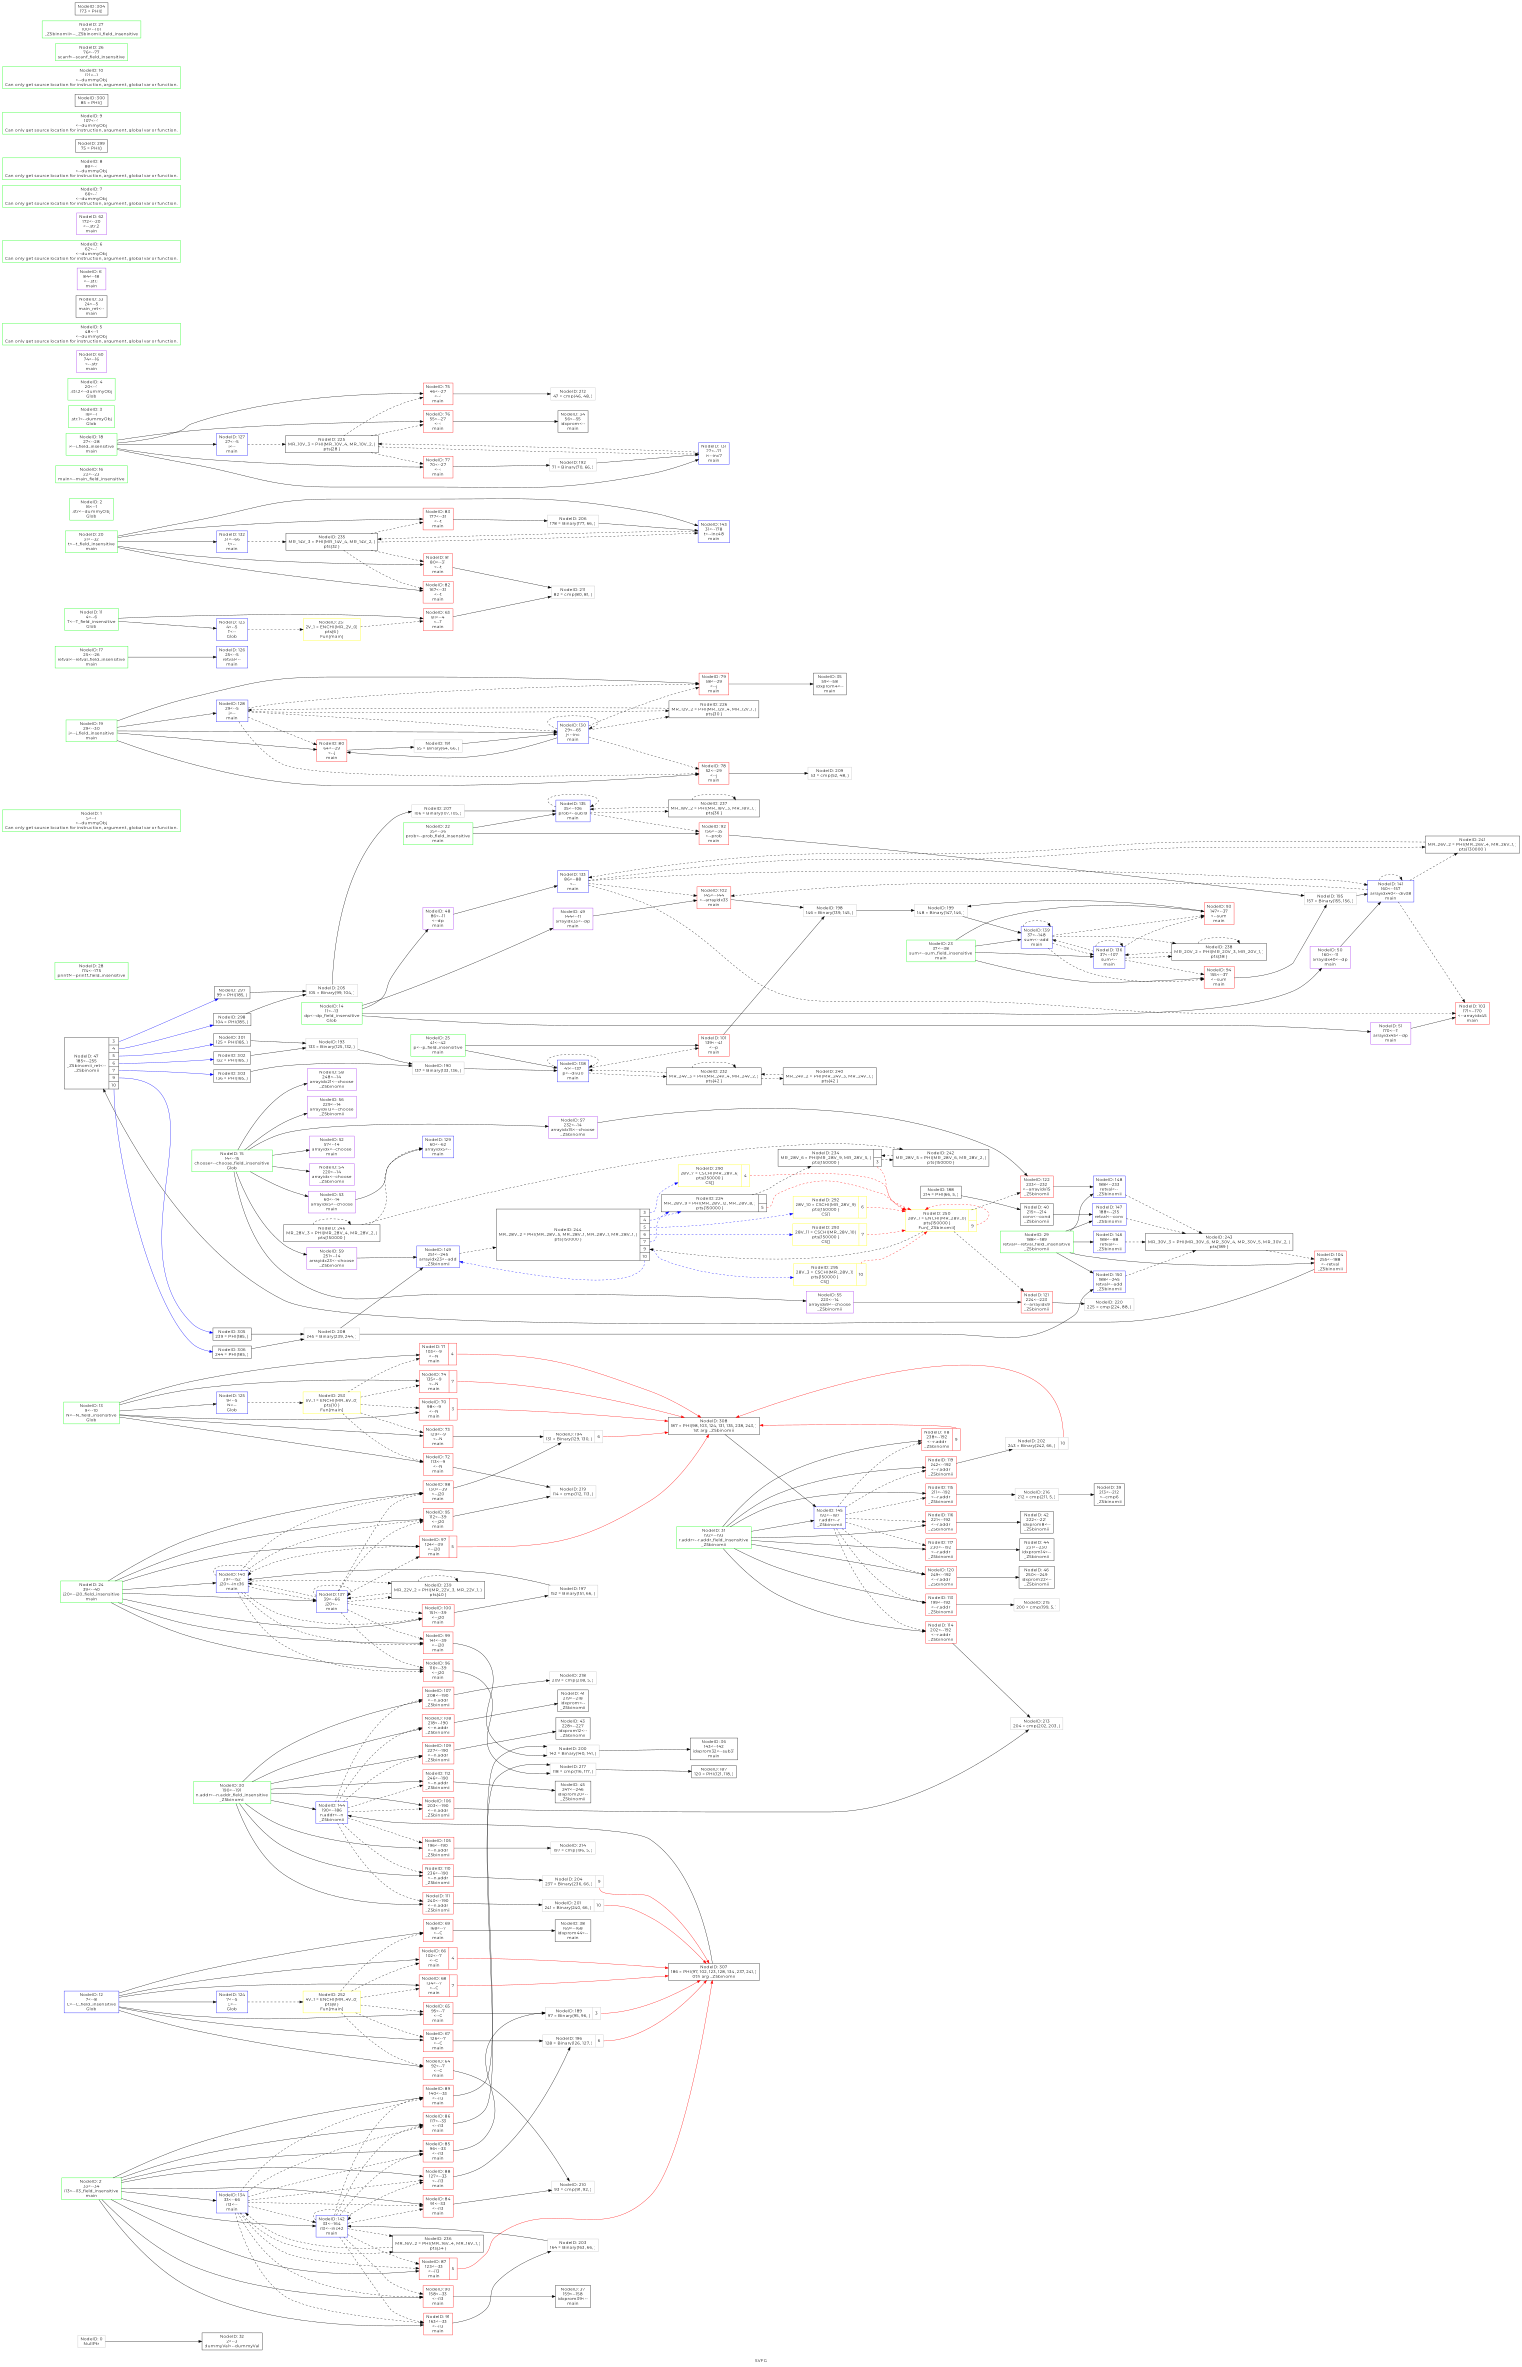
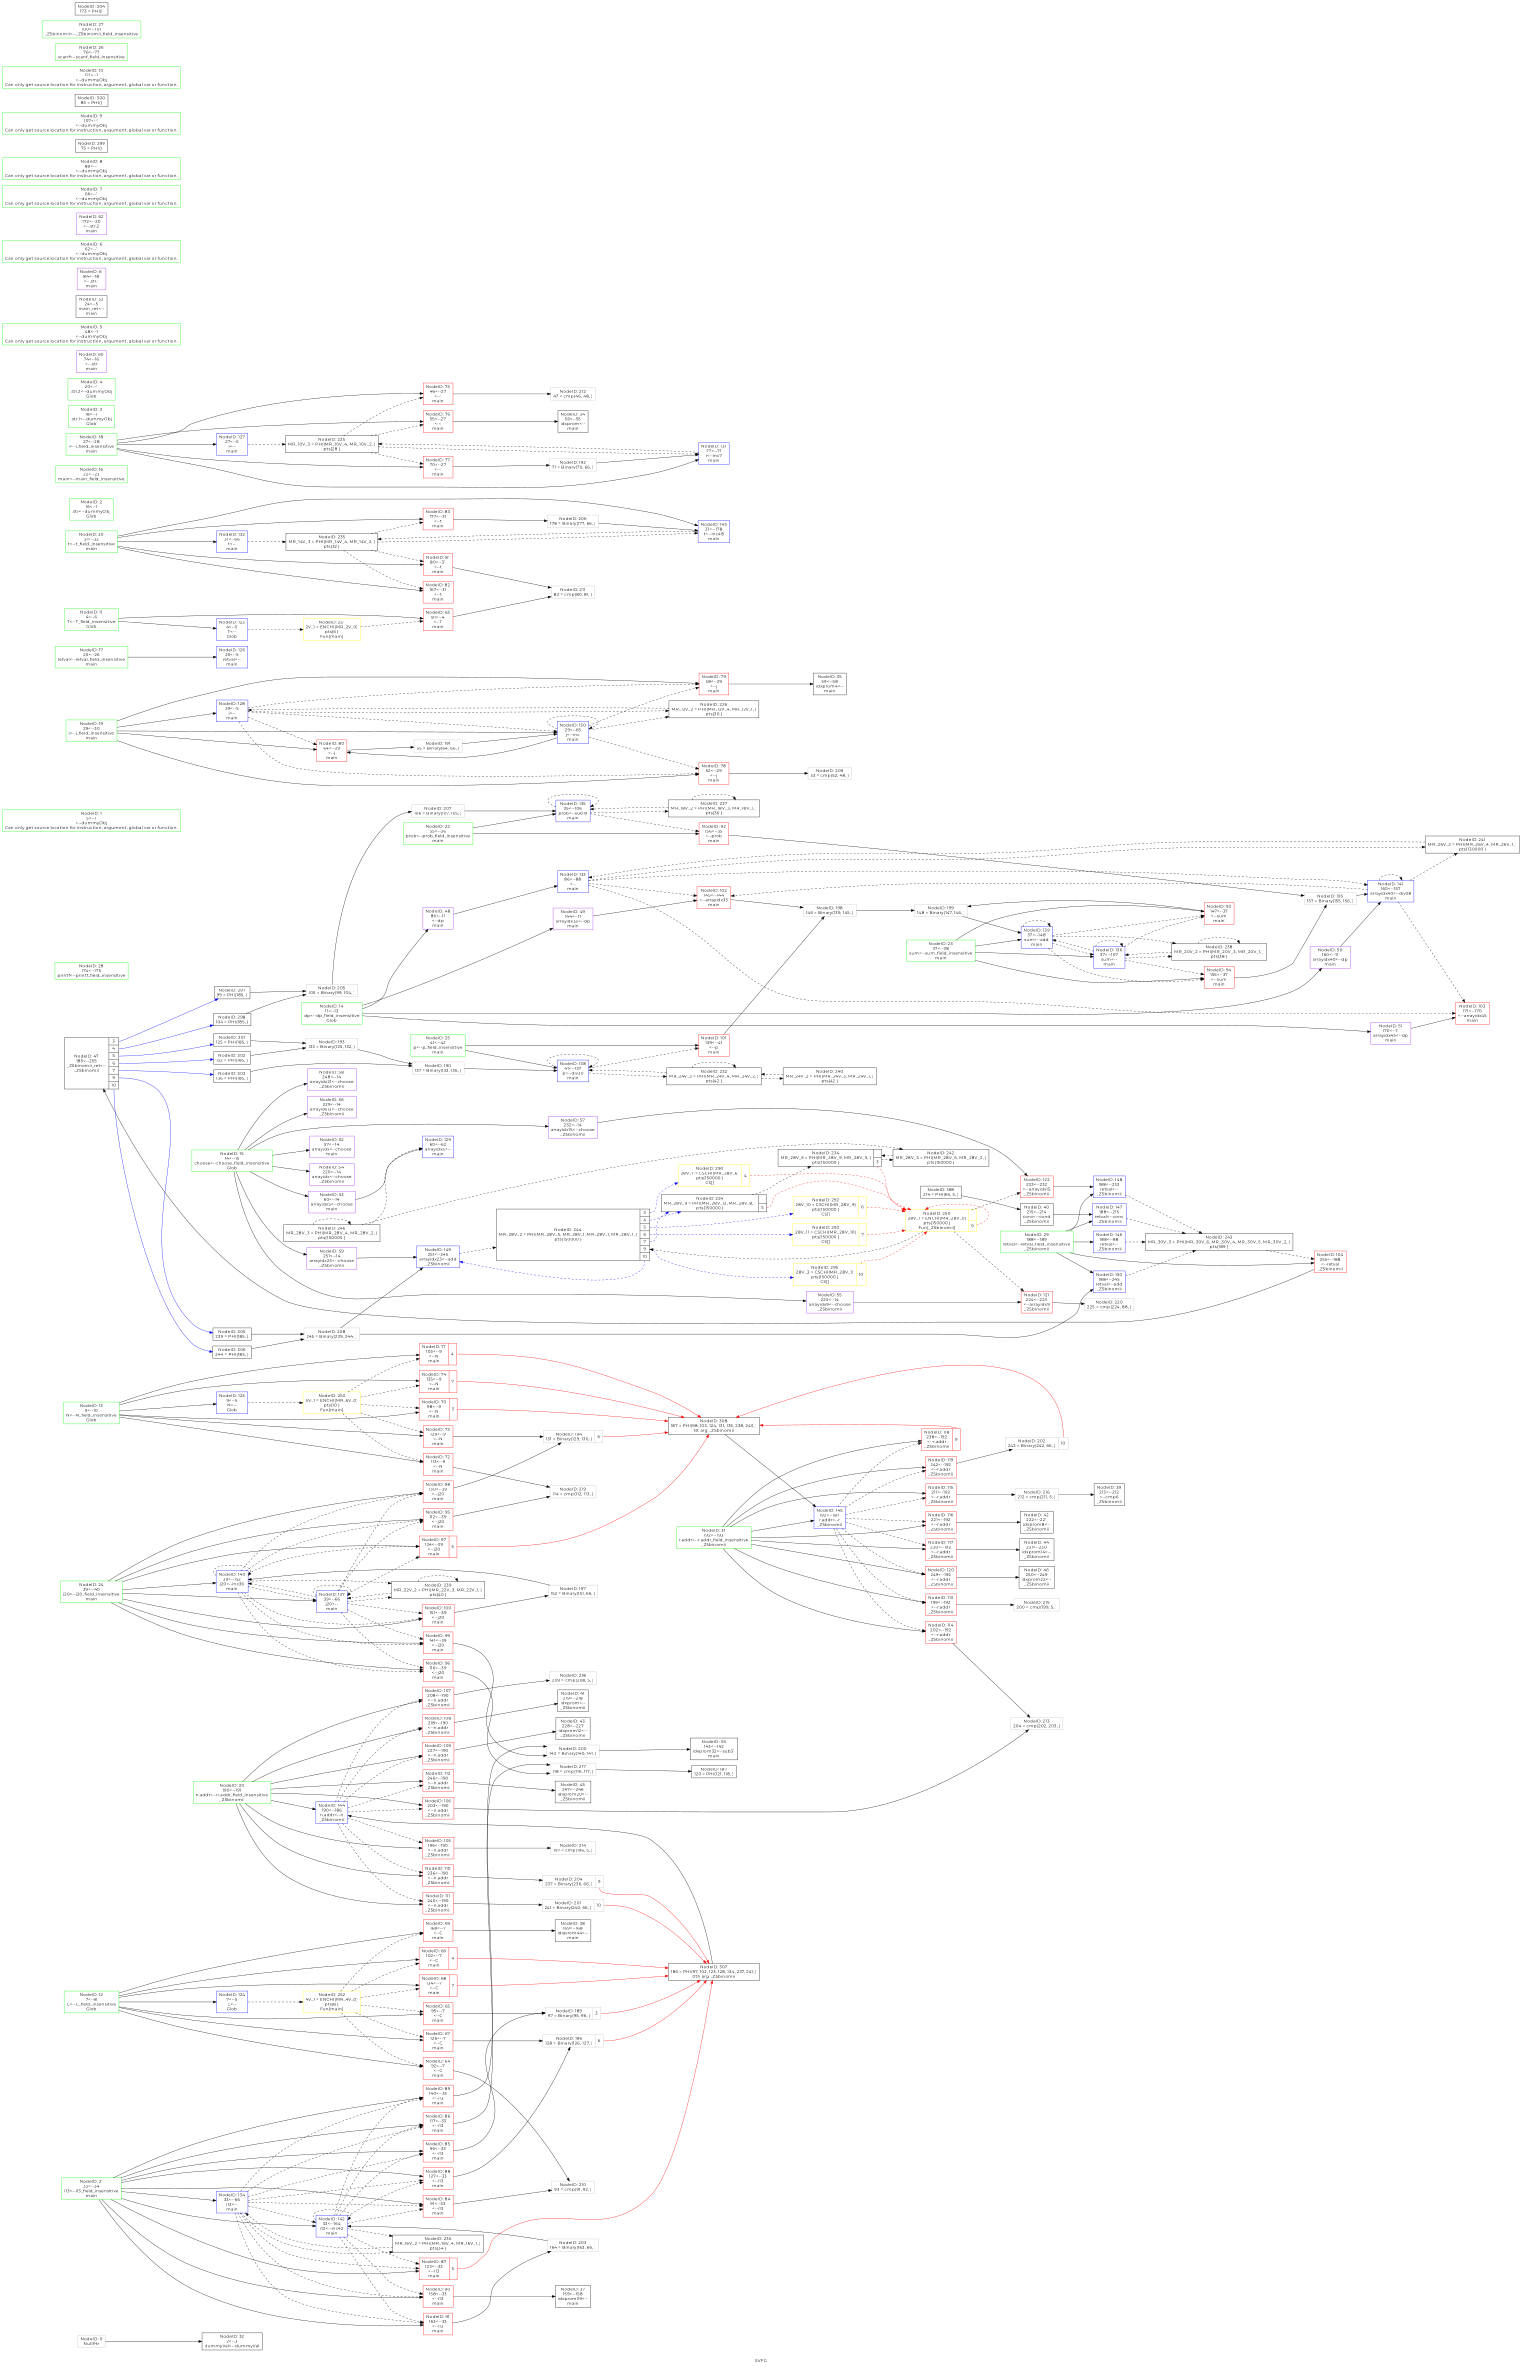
node "NodeID: 12": color blue -> green
